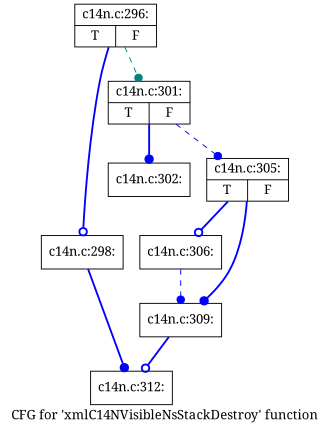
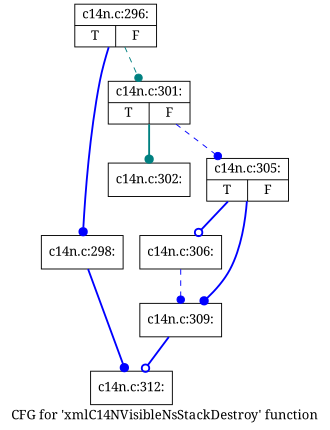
edge "c14n.c:296:" -> "c14n.c:298:": arrowhead odot -> dot
edge "c14n.c:301:" -> "c14n.c:302:": color blue -> teal
